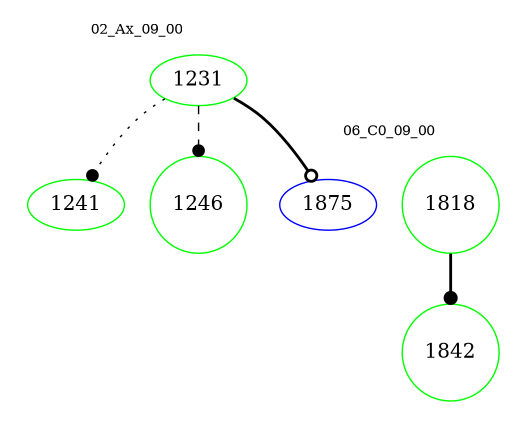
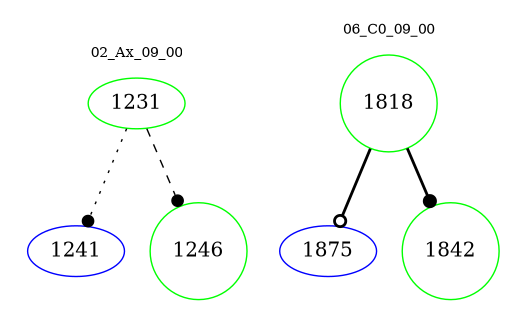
edge "1231" -> "1875": now "1818" -> "1875"
node "1241": color green -> blue
